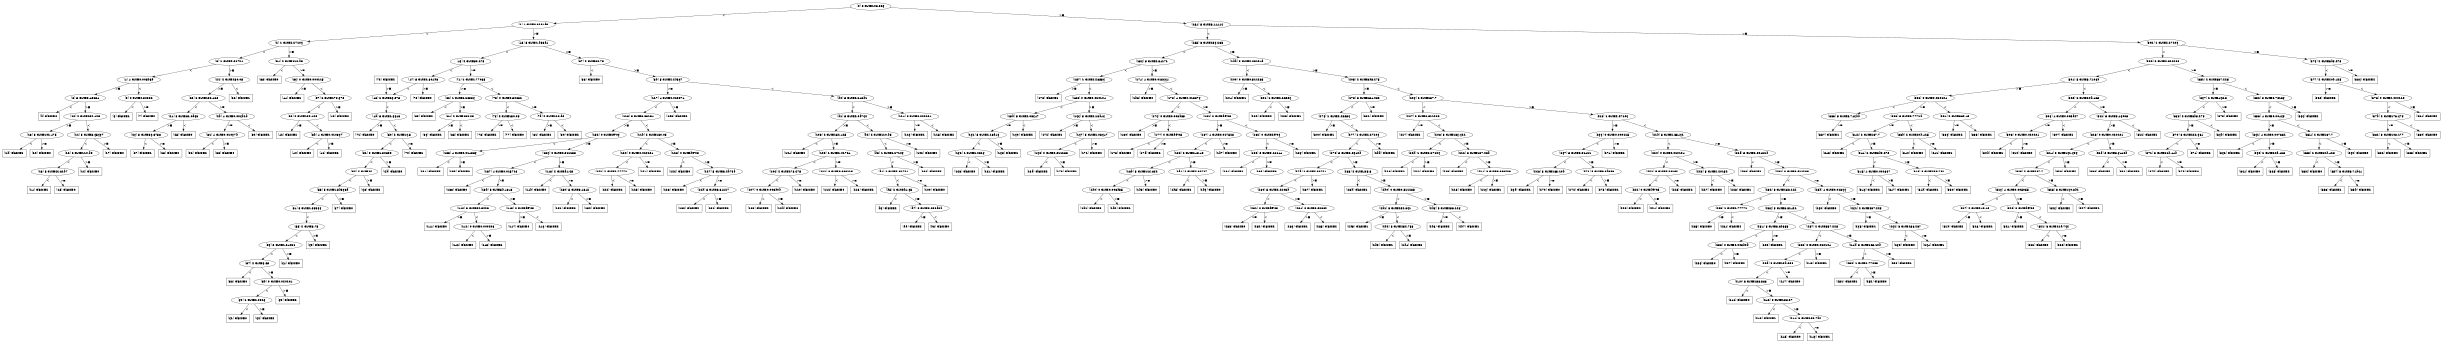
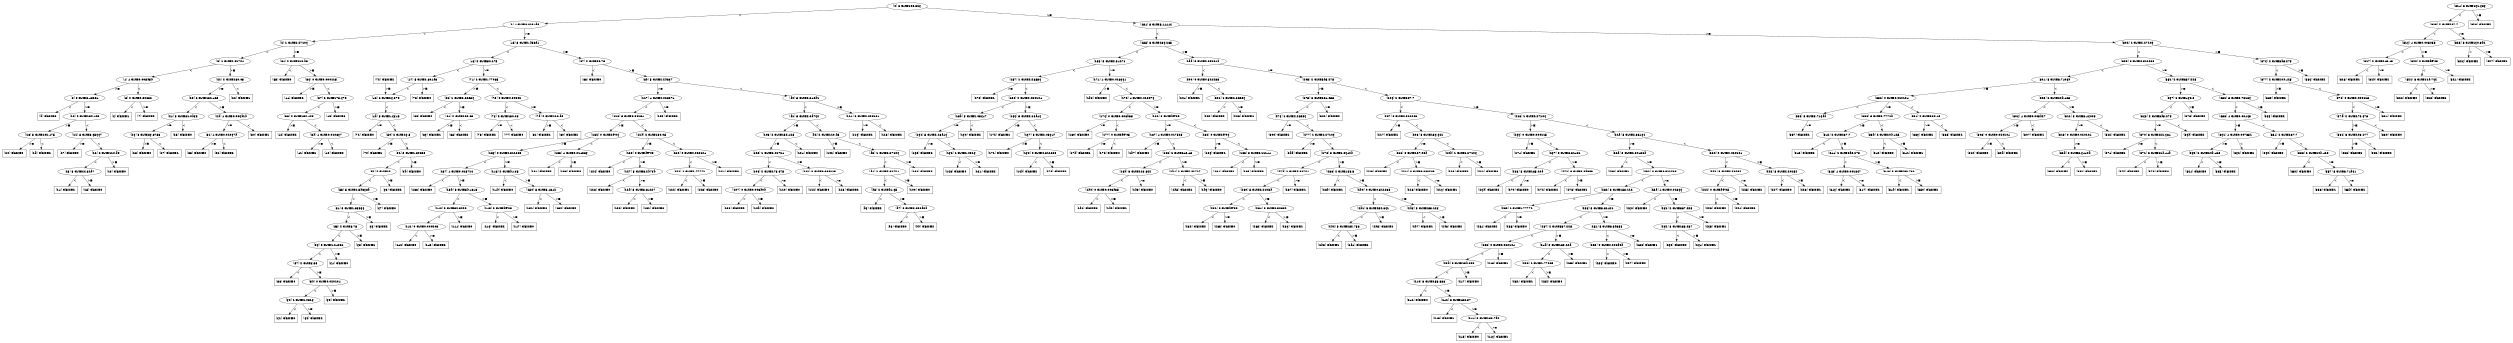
edge "(313) 0 Cut=0.020104" -> "(314) 3 Cut=161.656": removed, label "<"
node "(185) Class=0": shape ellipse -> box
node "(357) 5 Cut=3.74964": shape box -> ellipse
node "(66) Class=2": added
